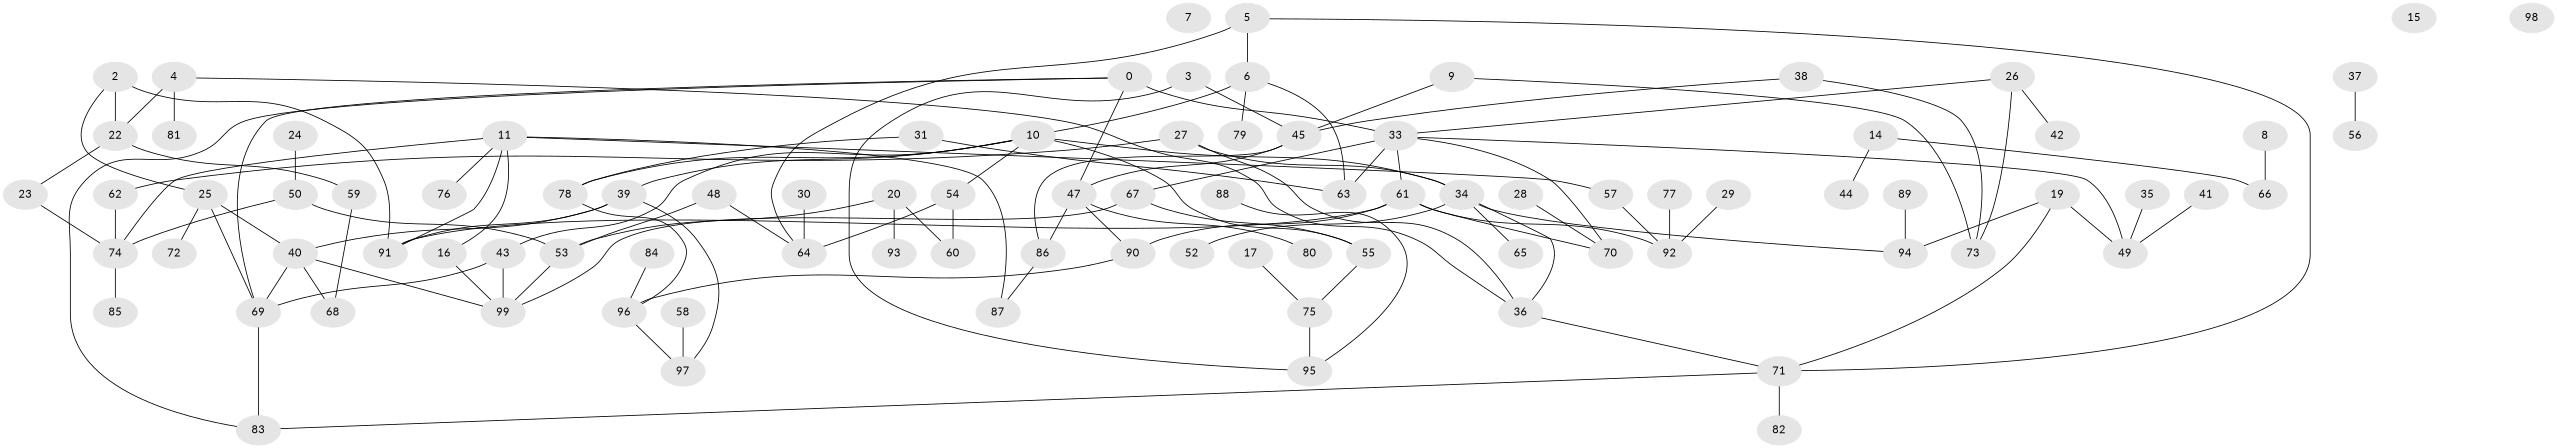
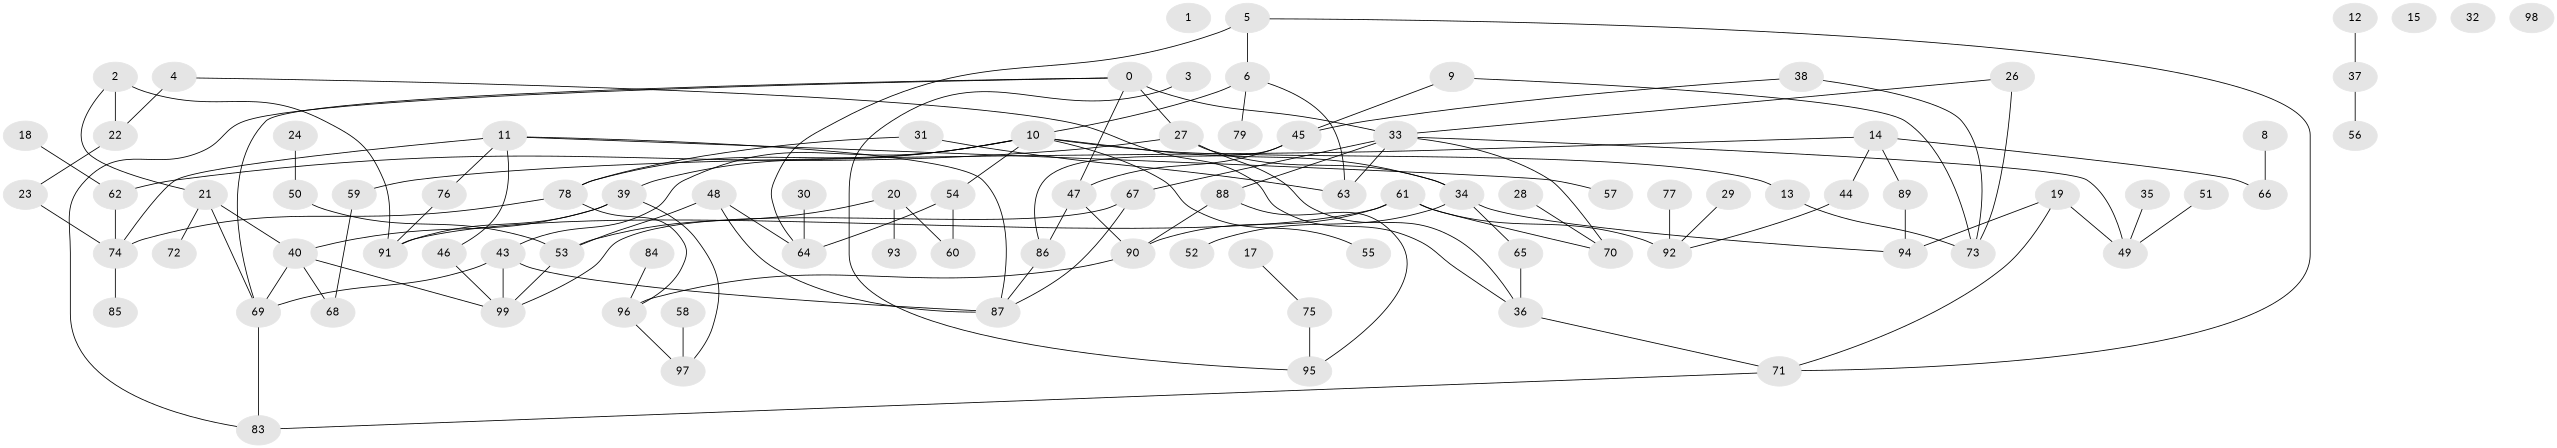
node "7": label "7" -> "1"
node "12": added
node "32": added
edge "3" -- "45": removed
edge "0" -- "27": added
node "18": added
node "81": removed
node "42": removed
edge "22" -- "59": now "14" -- "59"
edge "33" -- "61": now "33" -- "88"
edge "14" -- "89": added
node "25": label "25" -> "21"
node "13": added
node "41": label "41" -> "51"
edge "11" -- "91": now "76" -- "91"
edge "50" -- "74": now "78" -- "74"
edge "88" -- "90": added
edge "67" -- "55": now "67" -- "87"
edge "57" -- "92": now "44" -- "92"
edge "34" -- "36": now "65" -- "36"
node "16": label "16" -> "46"
node "80": removed
edge "55" -- "75": removed
edge "48" -- "87": added
edge "43" -- "87": added
node "82": removed
